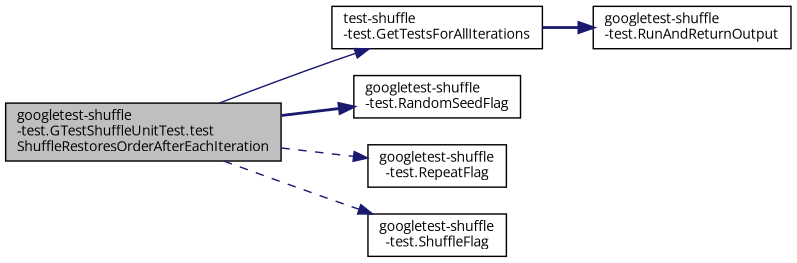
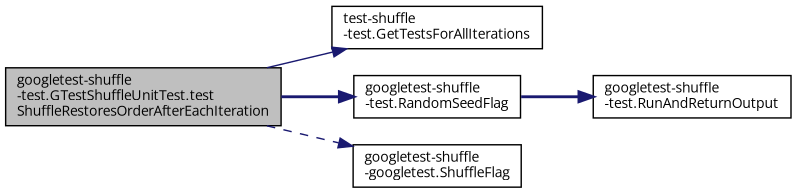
edge "test-shuffle -test.GetTestsForAllIterations" -> "googletest-shuffle -test.RunAndReturnOutput": now "googletest-shuffle -test.RandomSeedFlag" -> "googletest-shuffle -test.RunAndReturnOutput"
node "googletest-shuffle -test.RepeatFlag": removed
node "googletest-shuffle -test.ShuffleFlag": label "googletest-shuffle -test.ShuffleFlag" -> "googletest-shuffle -googletest.ShuffleFlag"
